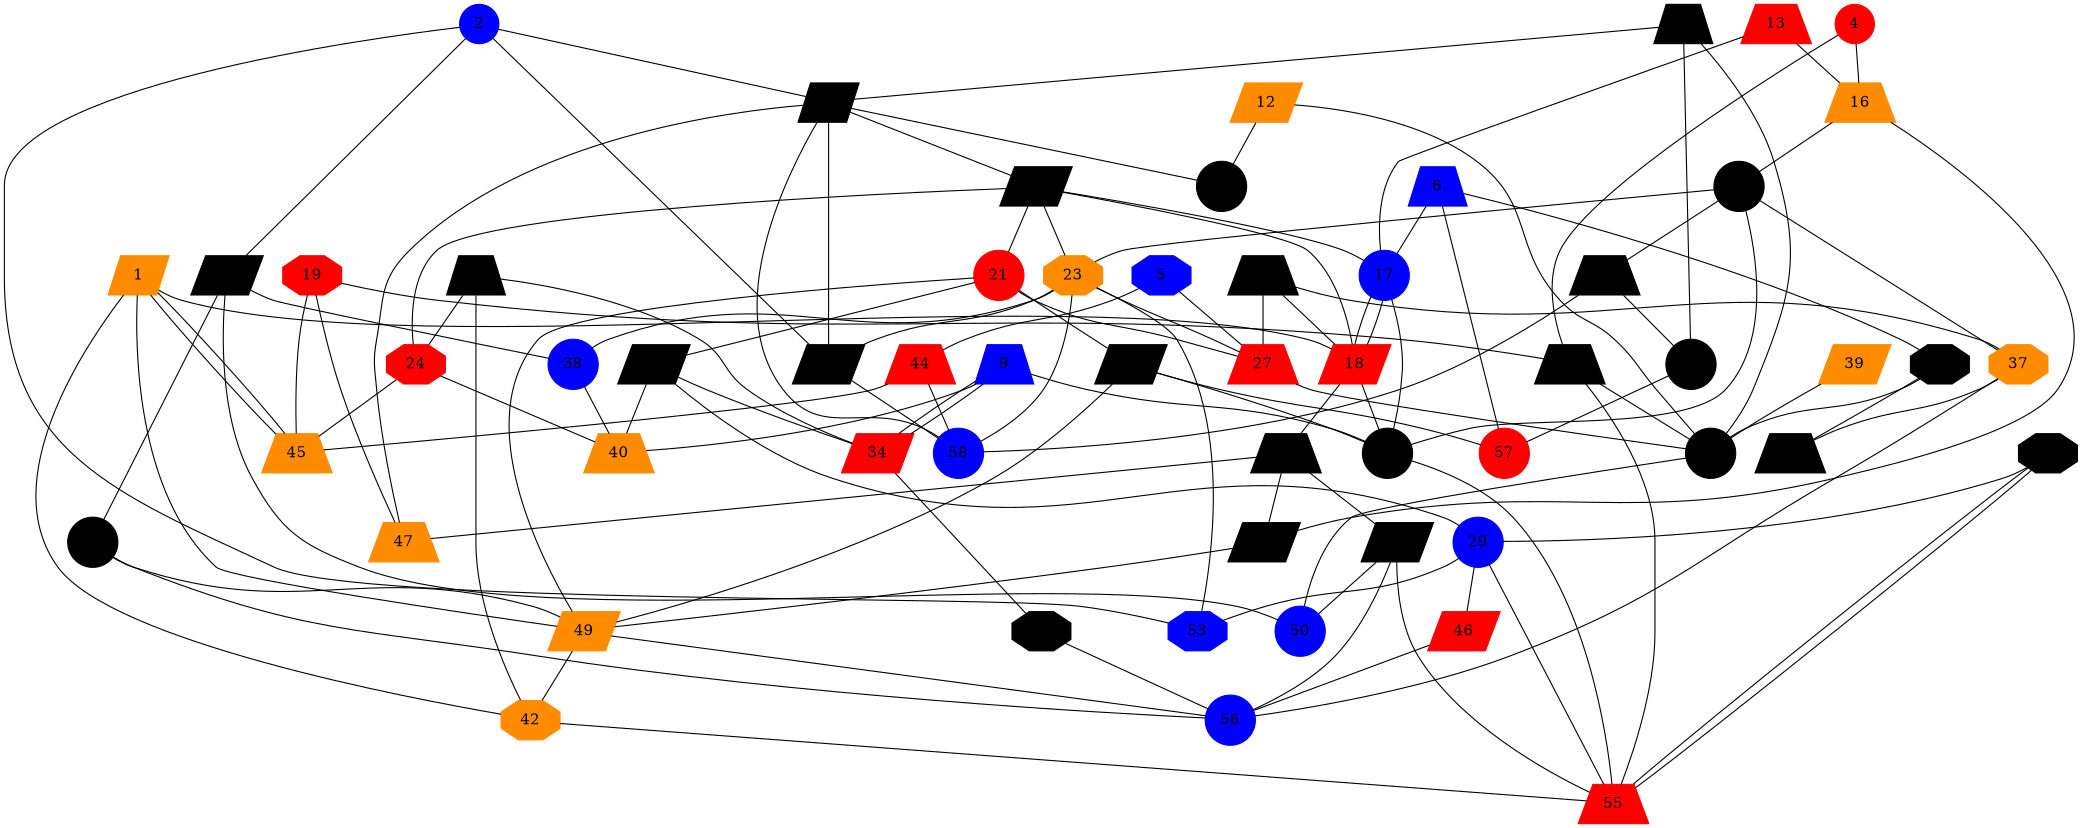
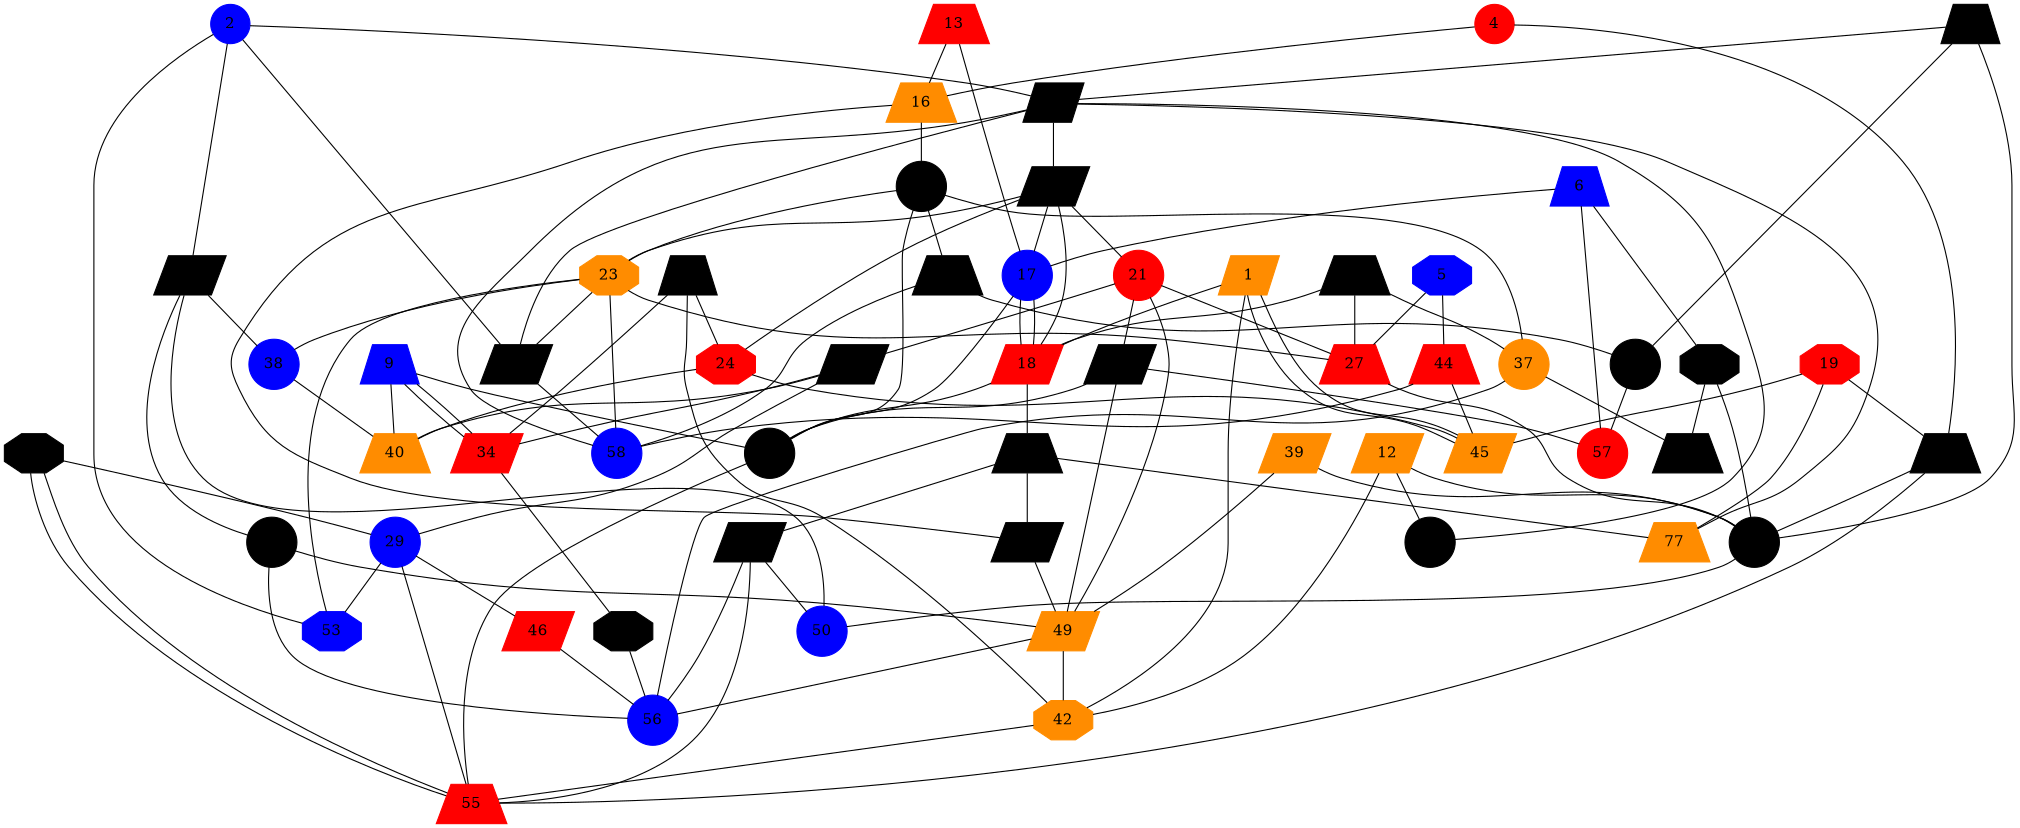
node "37": shape octagon -> circle
node "45": shape trapezium -> parallelogram
node "47": label "47" -> "77"
edge "1" -- "49": now "39" -- "49"
edge "12" -- "42": added
